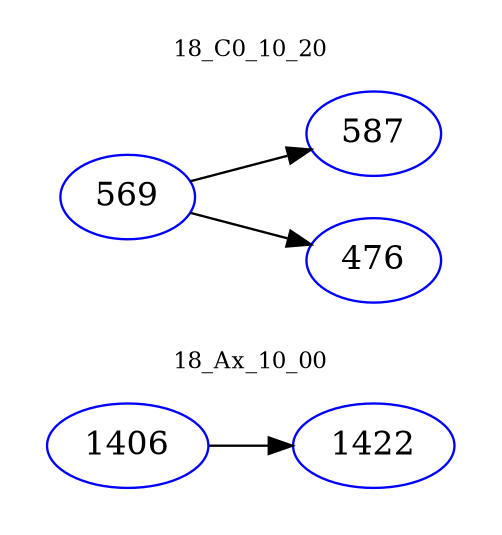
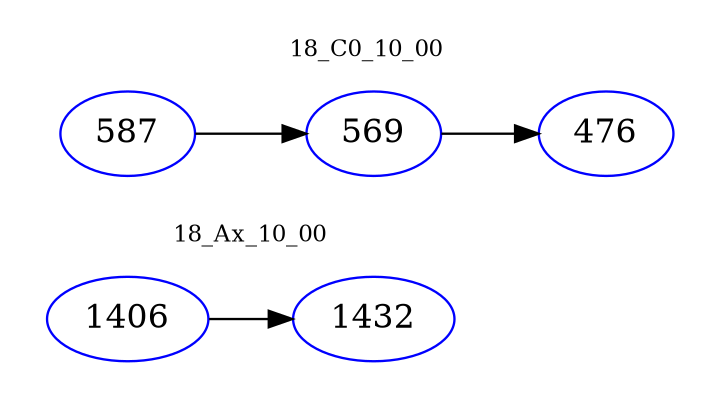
cluster "18_C0_10_20": label "18_C0_10_20" -> "18_C0_10_00"
edge "569" -> "587": reversed
node "1422": label "1422" -> "1432"
